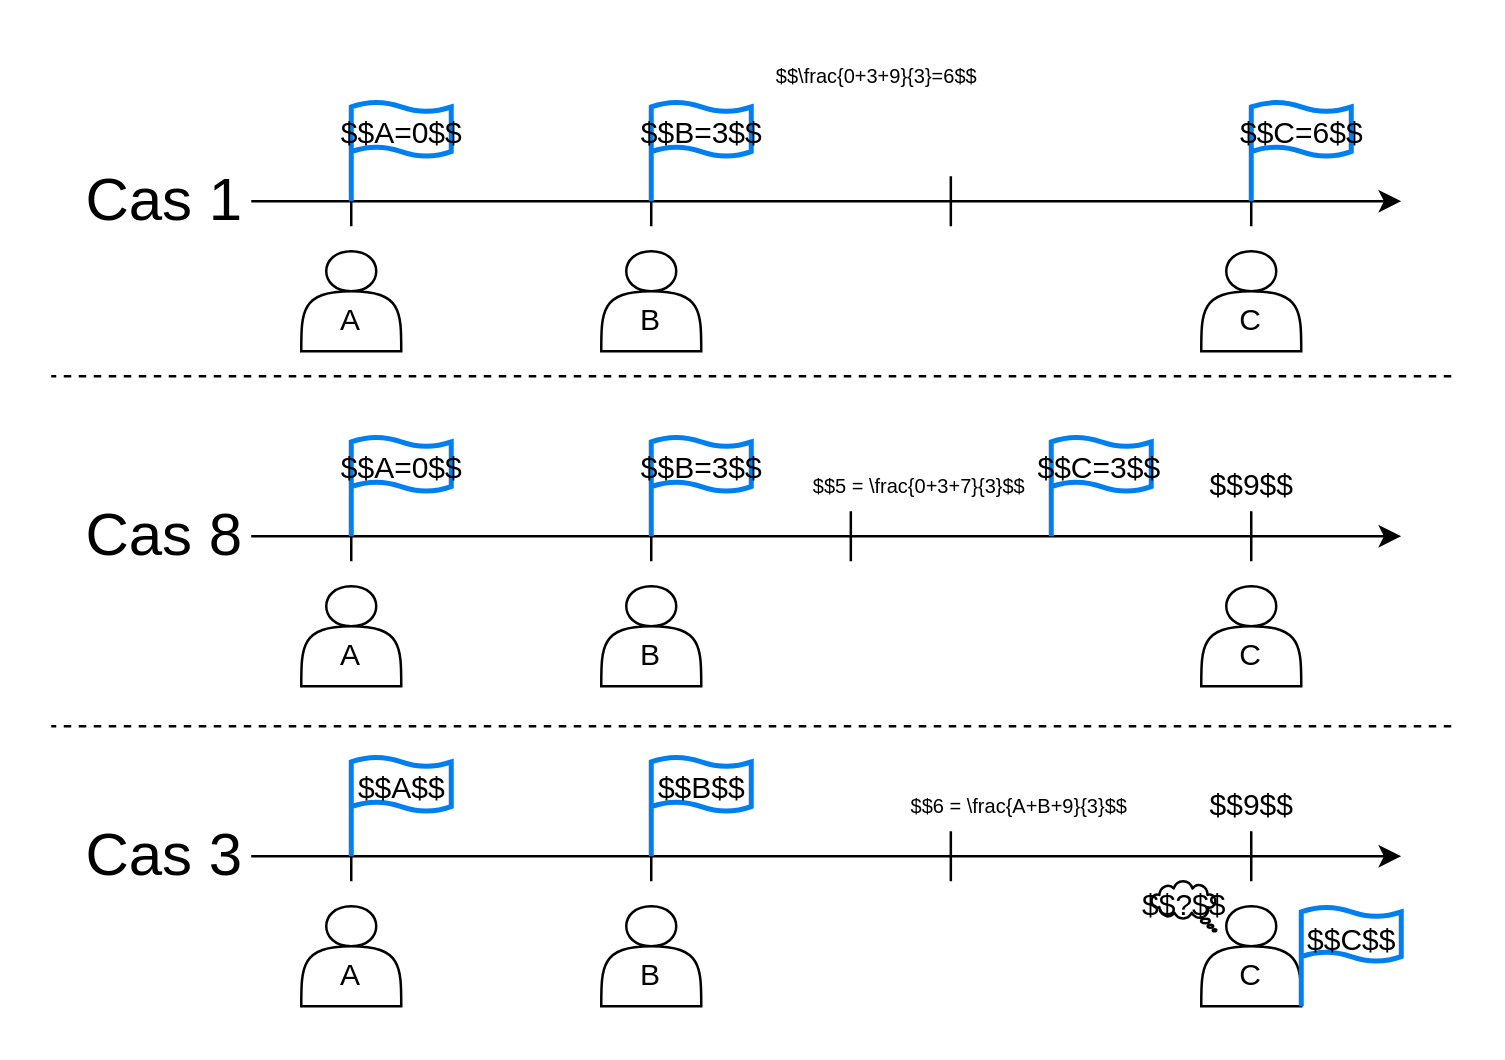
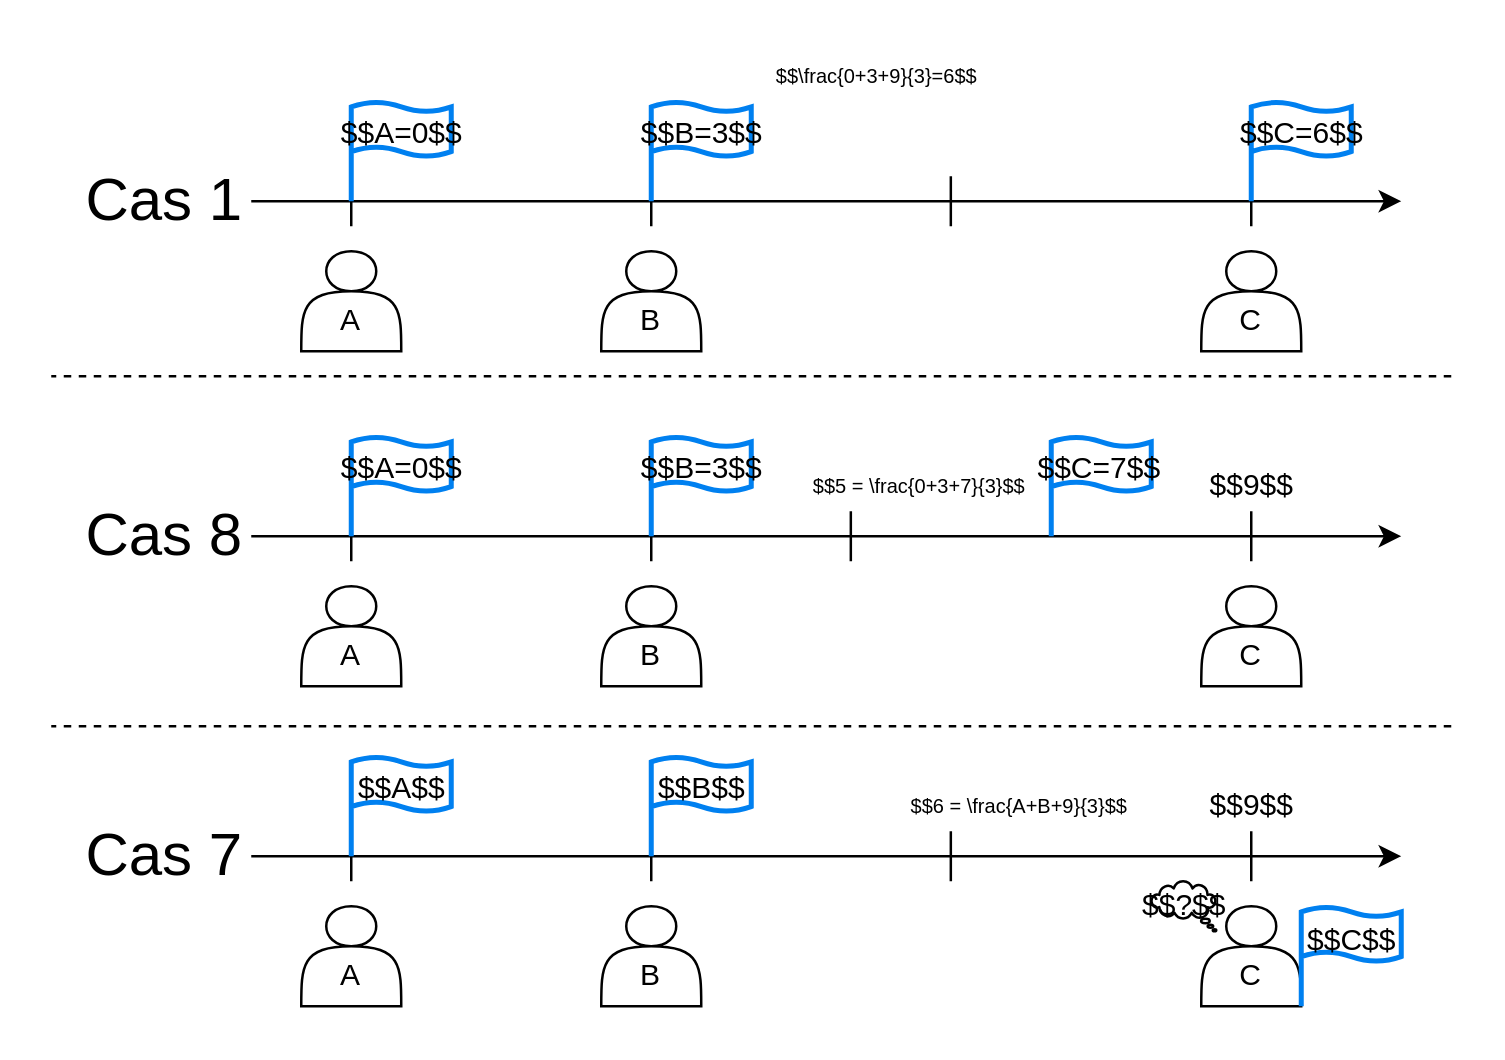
node "$$C=3$$": label "$$C=3$$" -> "$$C=7$$"
node "Cas 3": label "Cas 3" -> "Cas 7"
